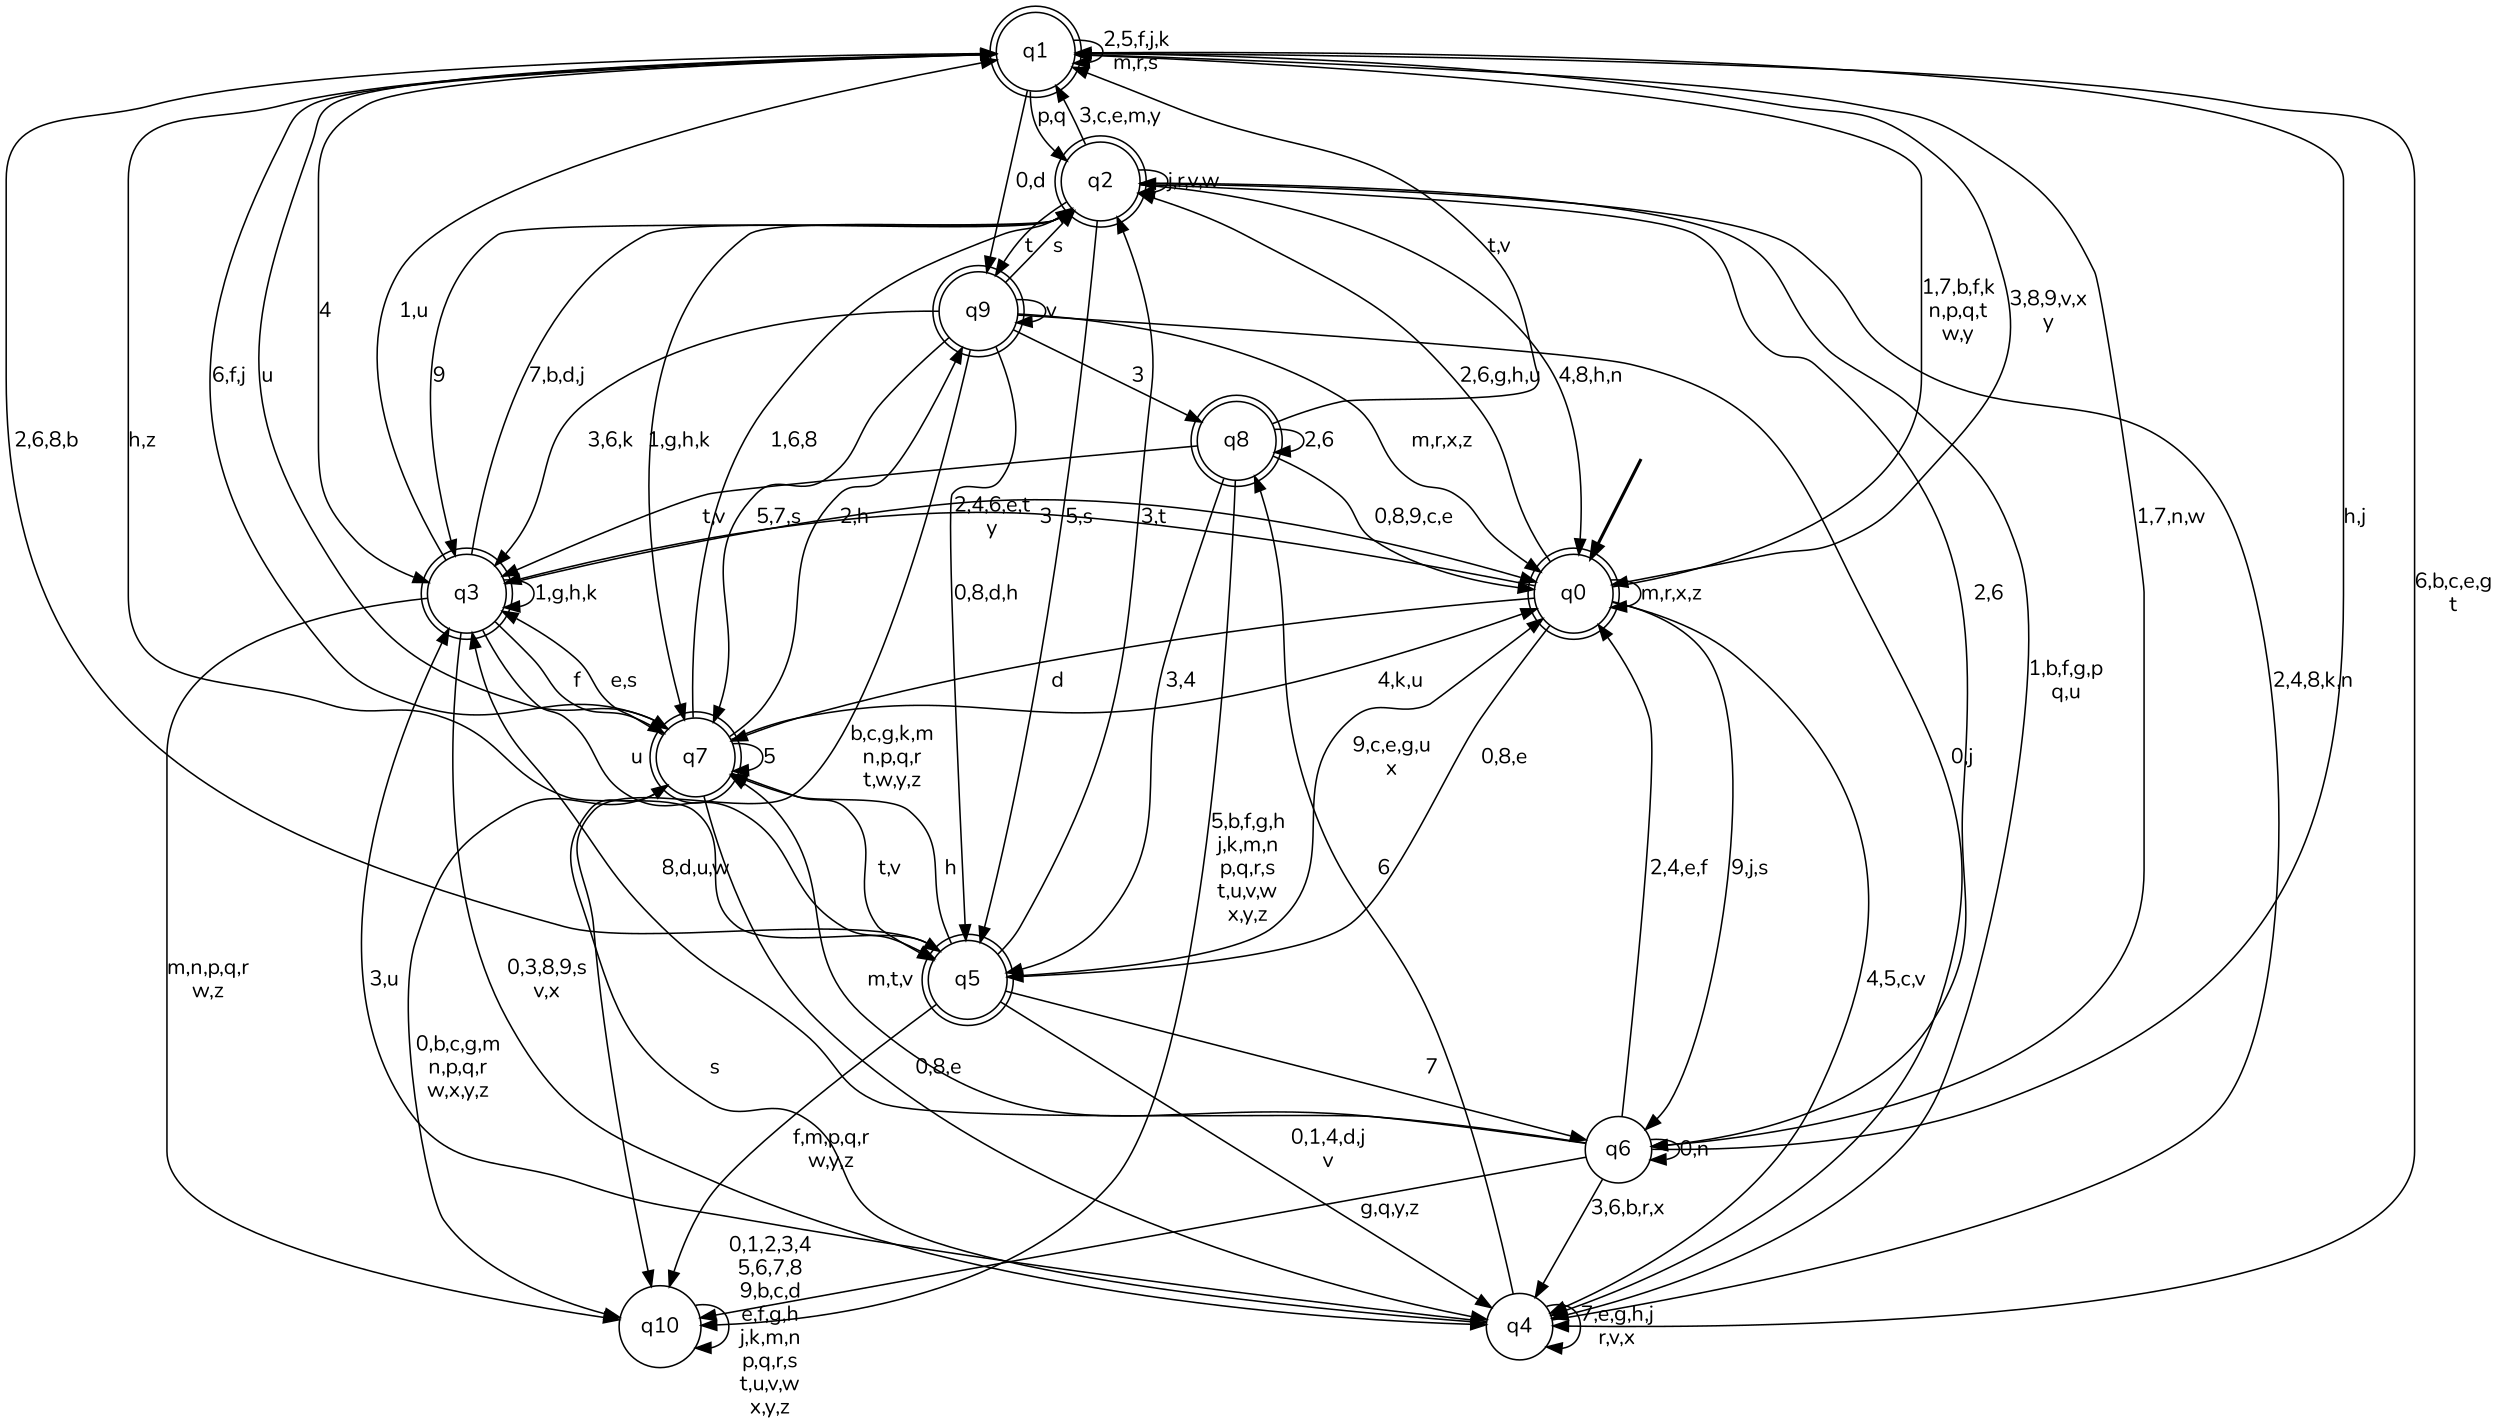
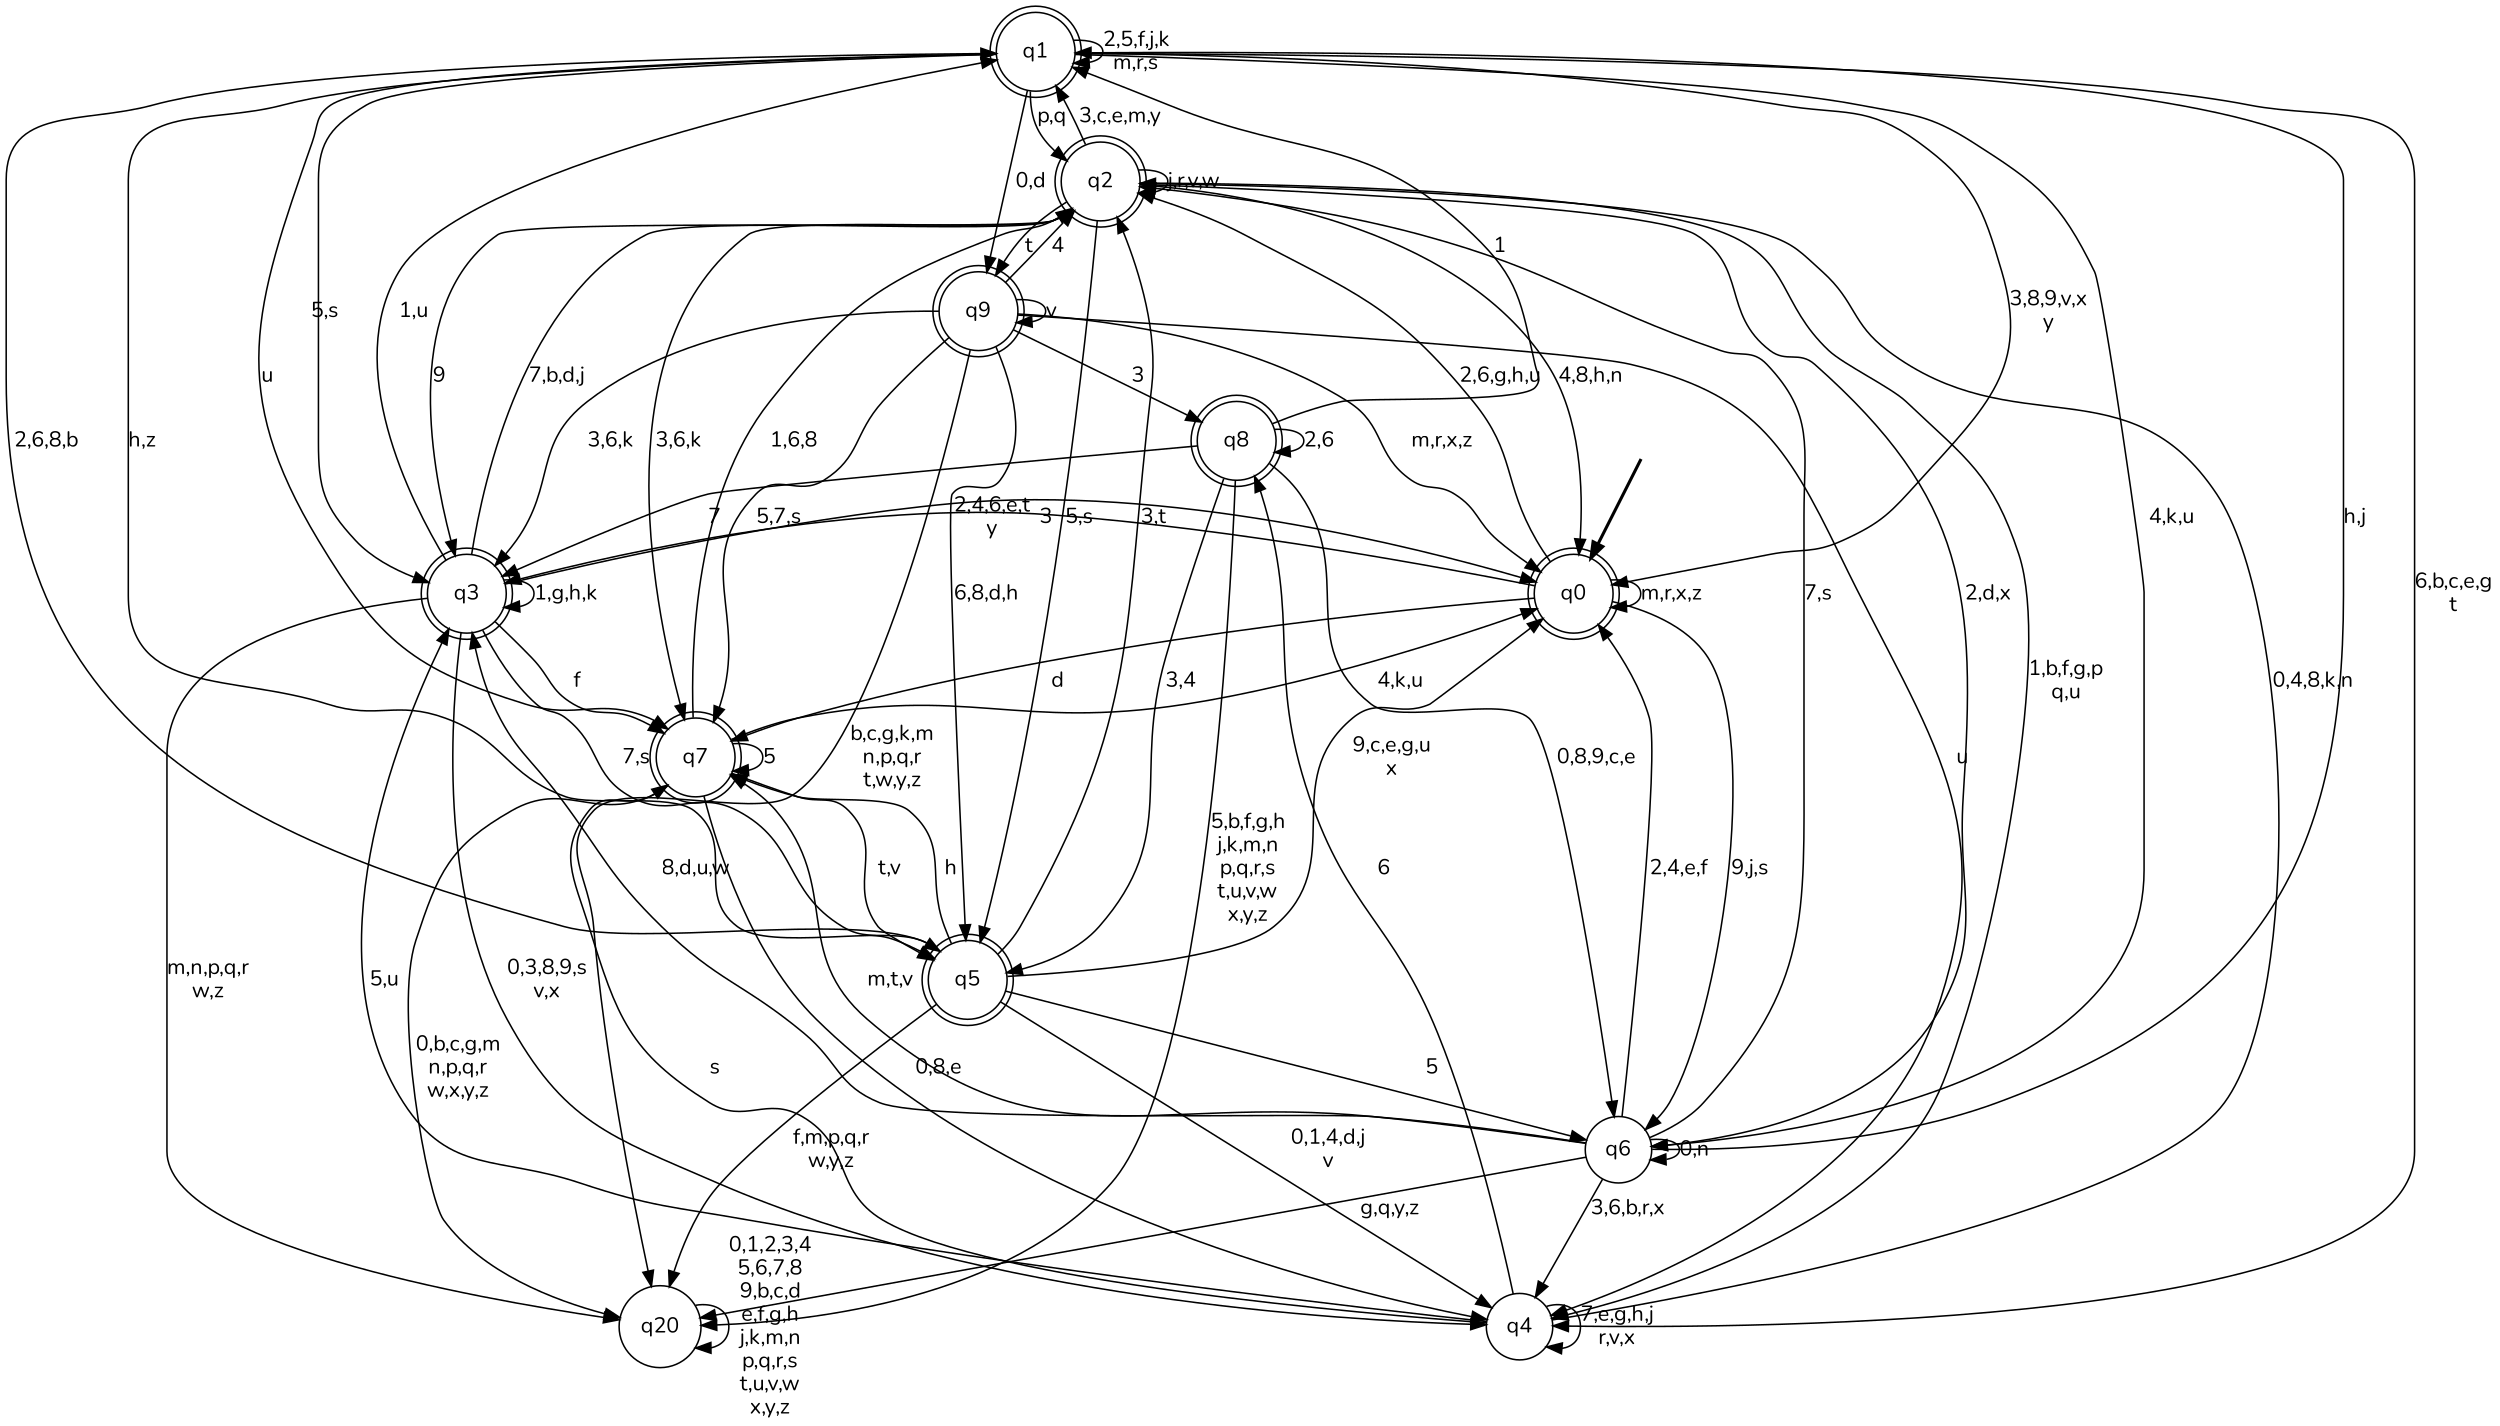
edge "q0" -> "q1": removed, label "1,7,b,f,k n,p,q,t w,y"
edge "q7" -> "q1": removed, label "6,f,j"
edge "q9" -> "q2": label "s" -> "4"
edge "q8" -> "q1": label "t,v" -> "1"
edge "q1" -> "q3": label "4" -> "5,s"
edge "q2" -> "q7": label "1,g,h,k" -> "3,6,k"
edge "q6" -> "q2": added, label "7,s"
edge "q8" -> "q3": label "t,v" -> "7"
edge "q1" -> "q6": label "1,7,n,w" -> "4,k,u"
edge "q8" -> "q0": now "q8" -> "q6"
edge "q7" -> "q9": removed, label "2,h"
edge "q9" -> "q5": label "0,8,d,h" -> "6,8,d,h"
edge "q2" -> "q6": label "2,6" -> "2,d,x"
edge "q7" -> "q3": removed, label "e,s"
edge "q4" -> "q2": label "2,4,8,k,n" -> "0,4,8,k,n"
edge "q3" -> "q5": label "u" -> "7,s"
edge "q9" -> "q4": label "0,j" -> "u"
edge "q0" -> "q5": removed, label "0,8,e"
edge "q0" -> "q4": removed, label "4,5,c,v"
edge "q4" -> "q3": label "3,u" -> "5,u"
edge "q5" -> "q6": label "7" -> "5"
node "q10": label "q10" -> "q20"
